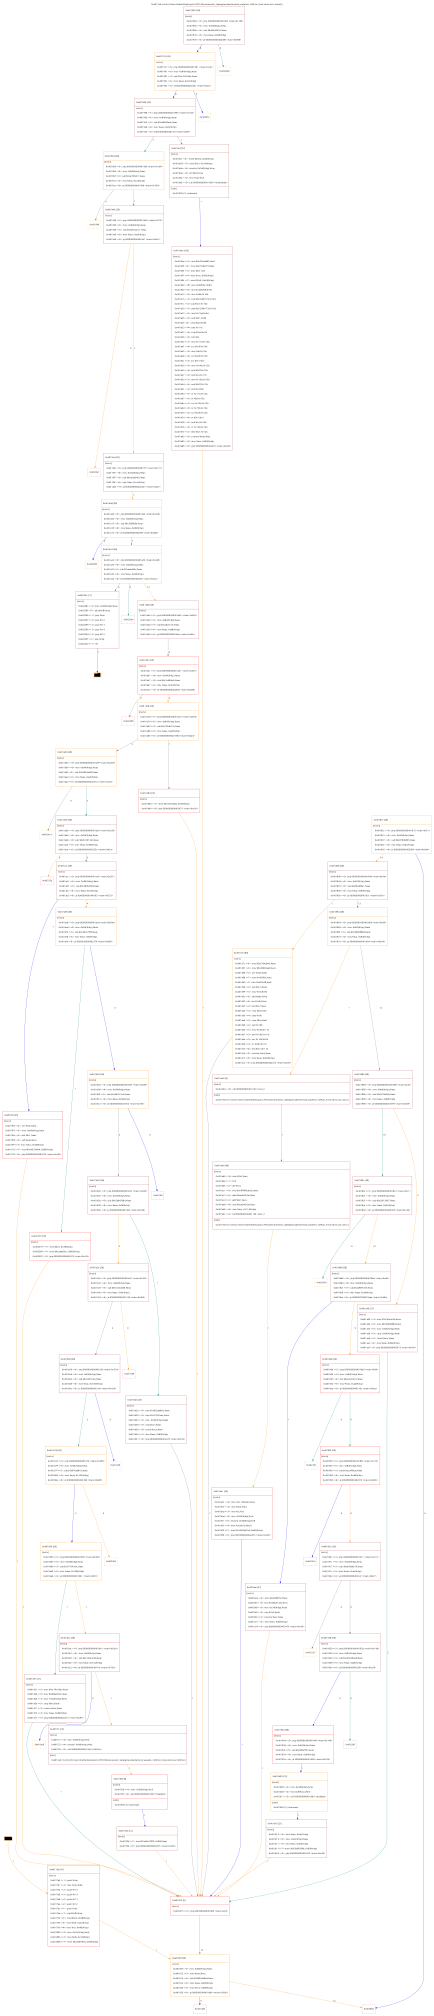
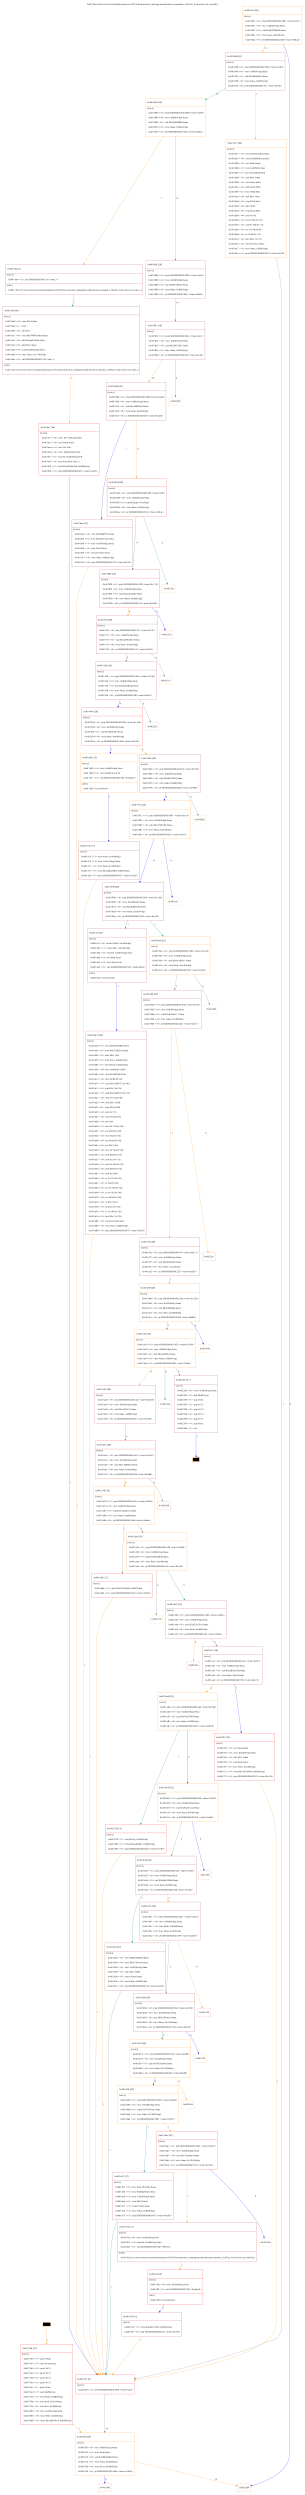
edge "0x401944 [28]" -> "0x401960 [28]": added, label "8"
node "0x401e99 [27]": removed
